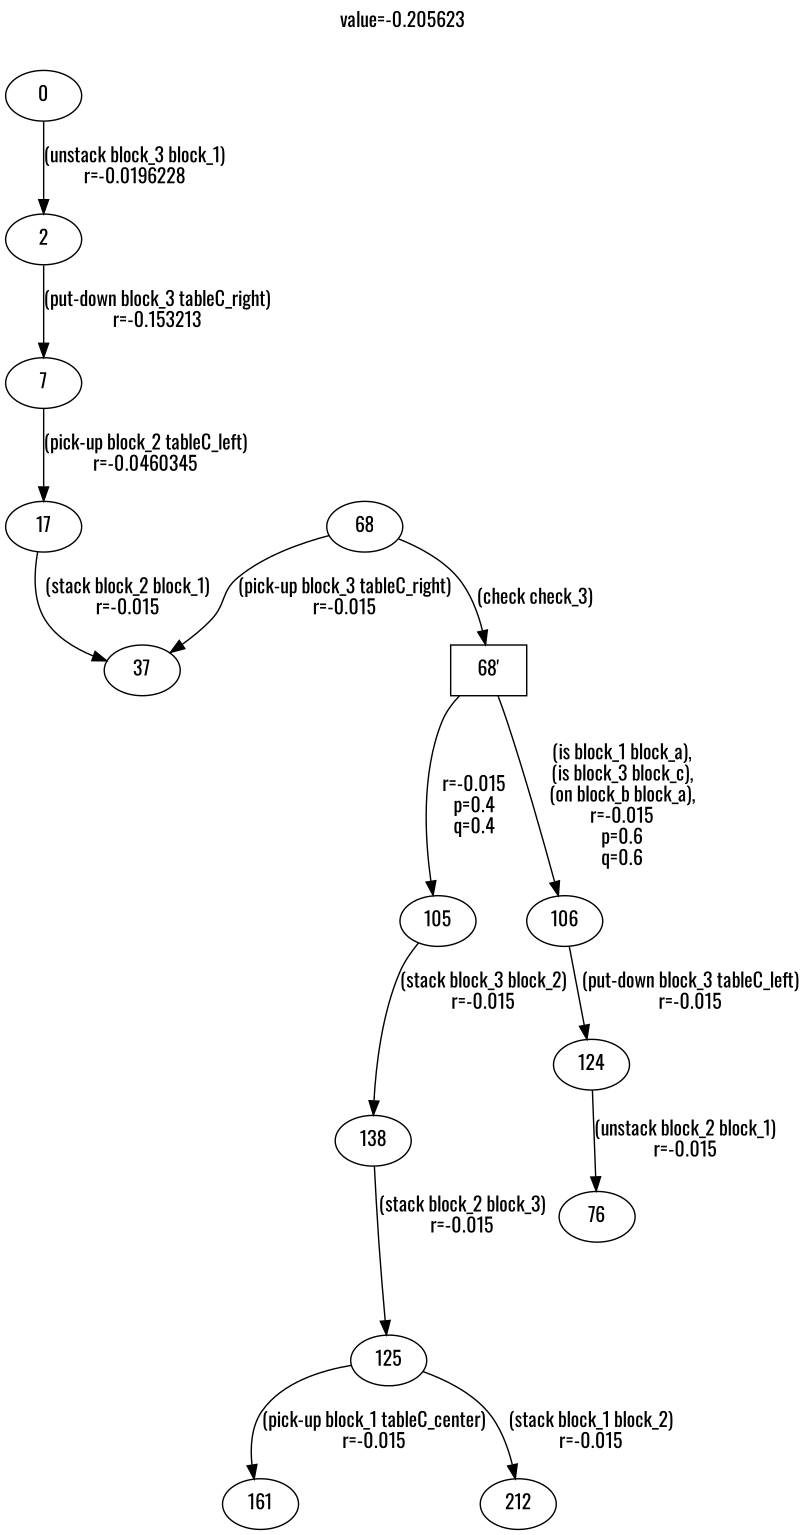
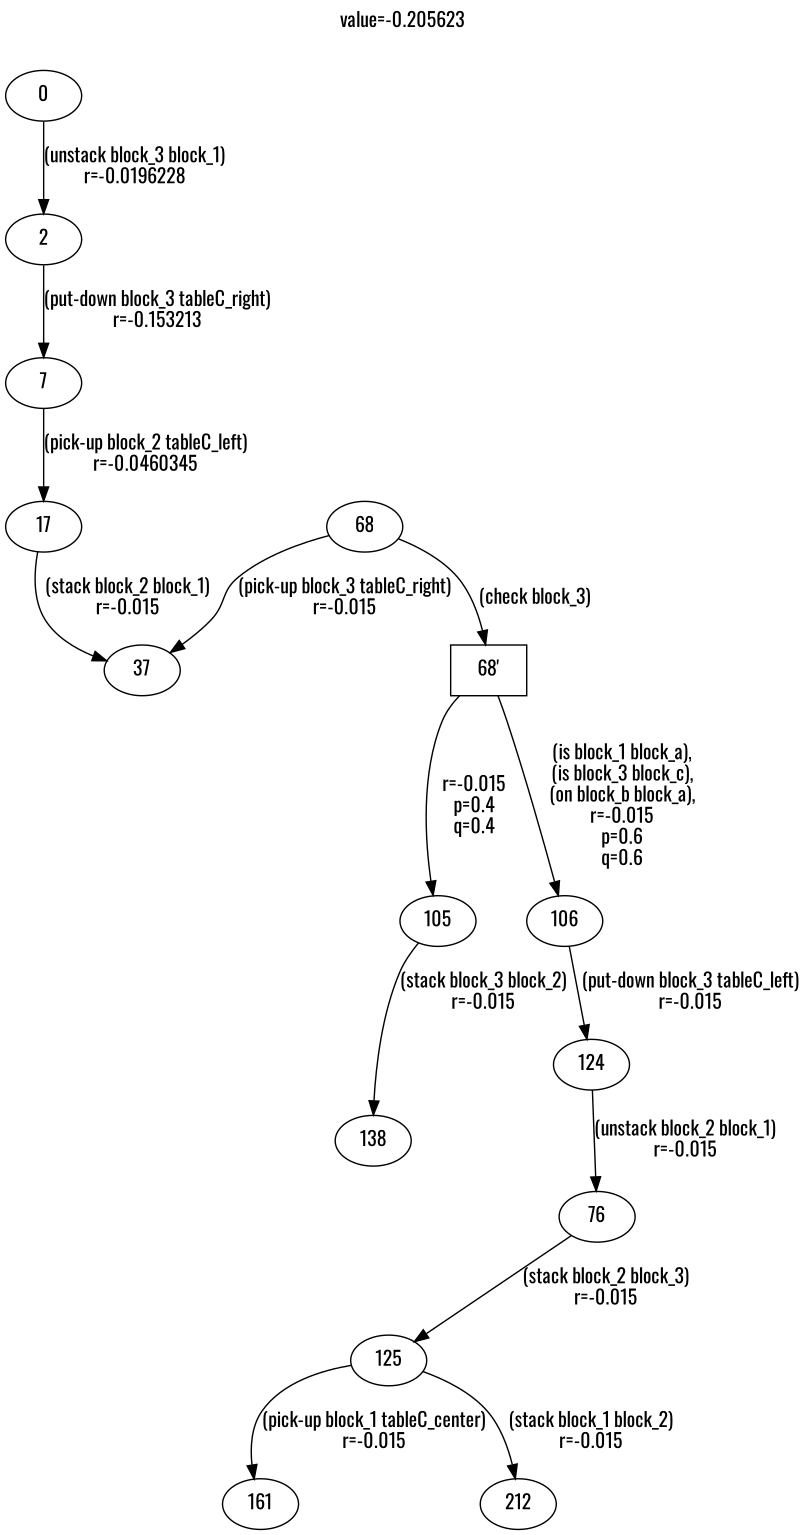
edge "68" -> "68'": label "(check check_3)" -> "(check block_3)"
edge "138" -> "125": now "76" -> "125"
